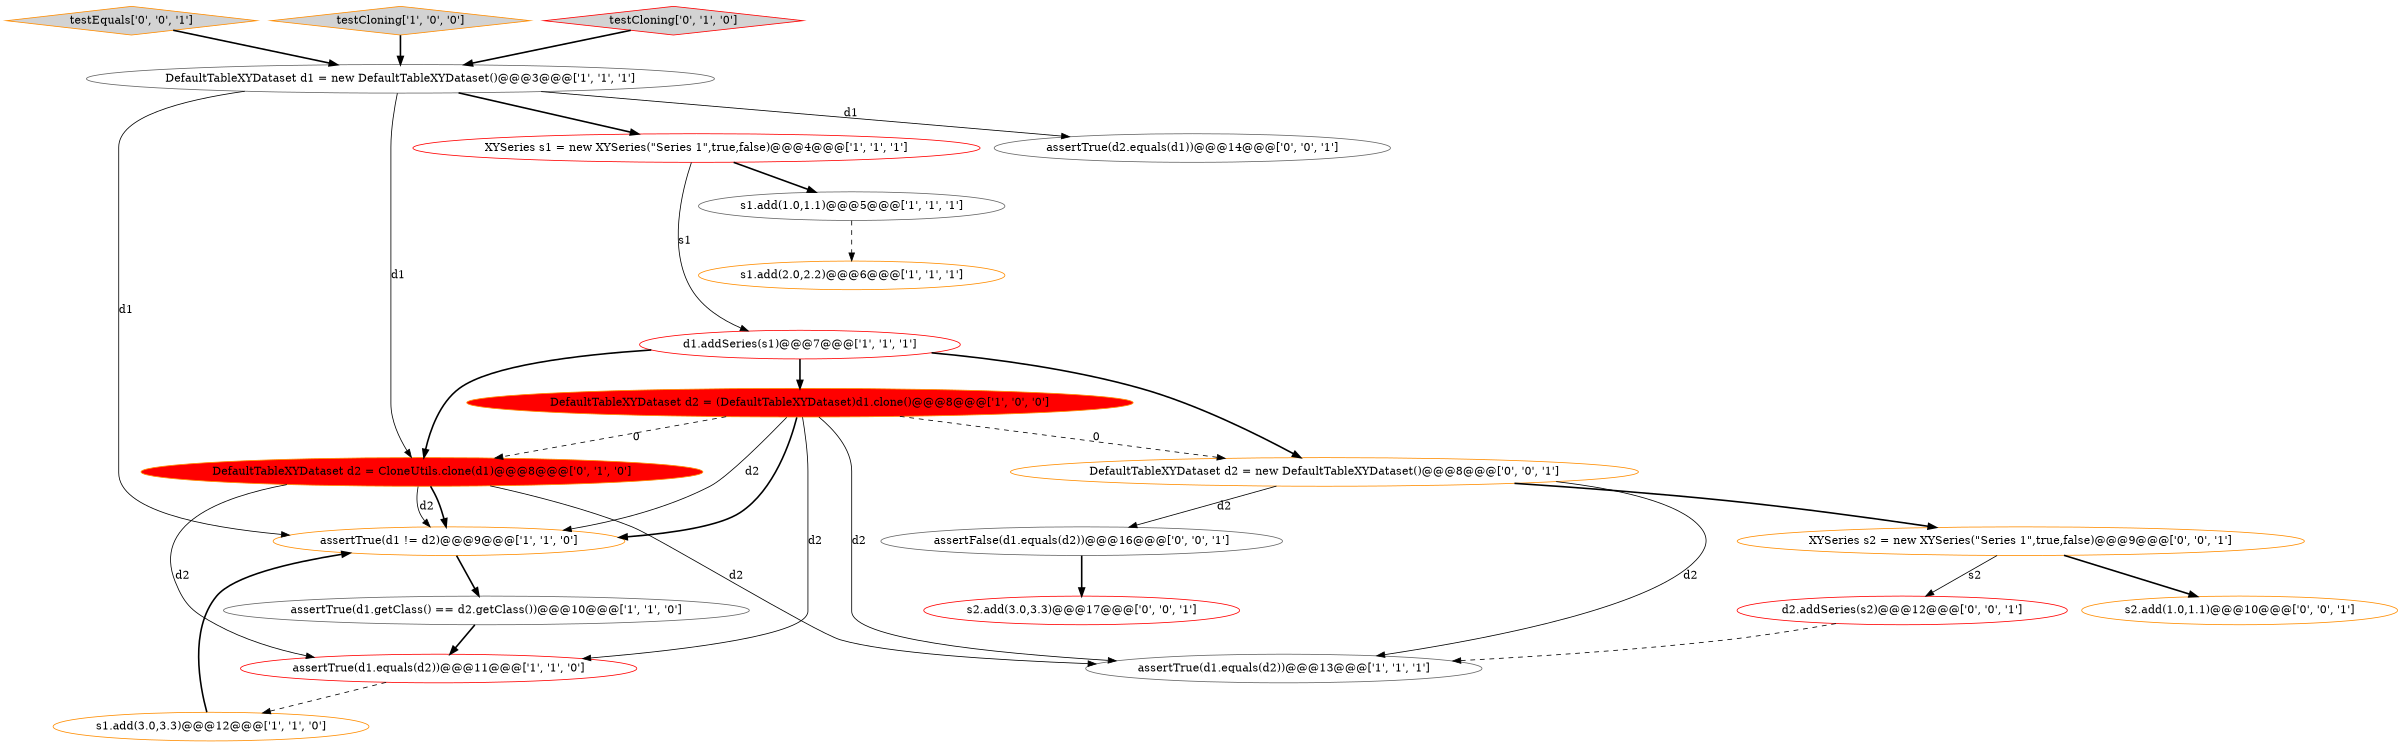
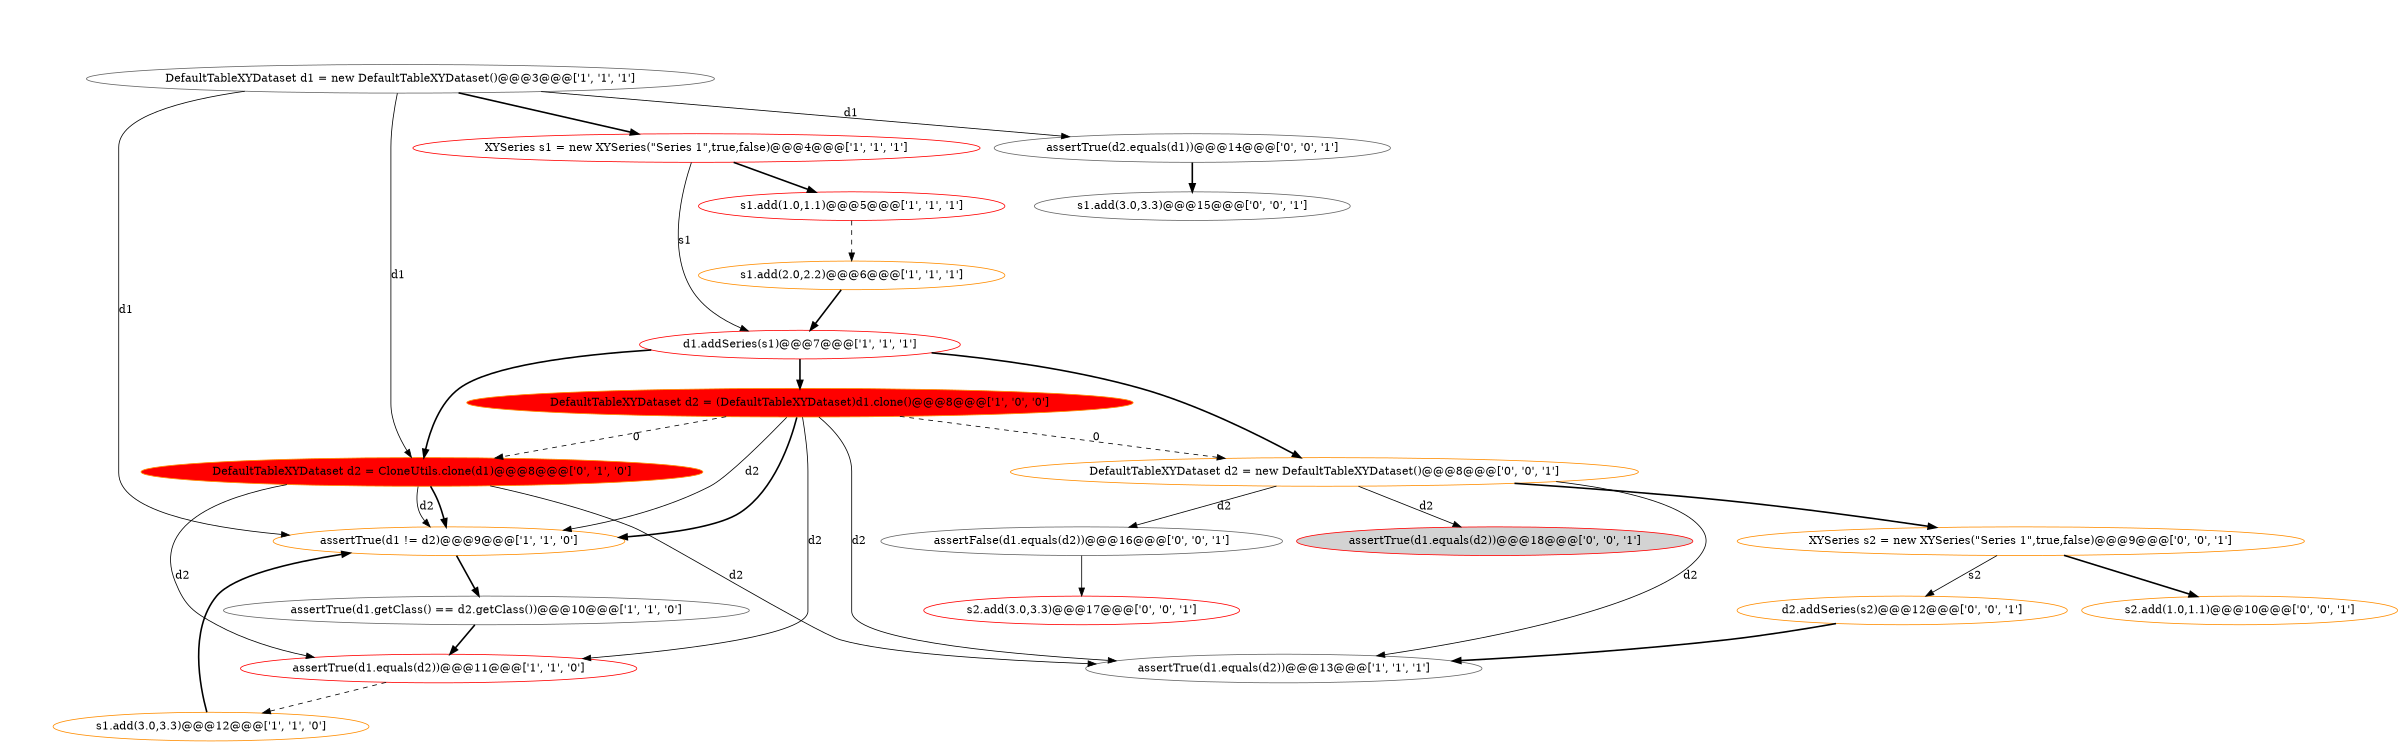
node "testEquals['0', '0', '1']": removed
node "testCloning['1', '0', '0']": removed
node "testCloning['0', '1', '0']": removed
node "s1.add(1.0,1.1)@@@5@@@['1', '1', '1']": color gray40 -> red
node "s1.add(3.0,3.3)@@@15@@@['0', '0', '1']": added
edge "s1.add(2.0,2.2)@@@6@@@['1', '1', '1']" -> "d1.addSeries(s1)@@@7@@@['1', '1', '1']": added
node "assertTrue(d1.equals(d2))@@@18@@@['0', '0', '1']": added
edge "assertFalse(d1.equals(d2))@@@16@@@['0', '0', '1']" -> "s2.add(3.0,3.3)@@@17@@@['0', '0', '1']": style bold -> solid
node "d2.addSeries(s2)@@@12@@@['0', '0', '1']": color red -> darkorange
edge "d2.addSeries(s2)@@@12@@@['0', '0', '1']" -> "assertTrue(d1.equals(d2))@@@13@@@['1', '1', '1']": style dashed -> bold
